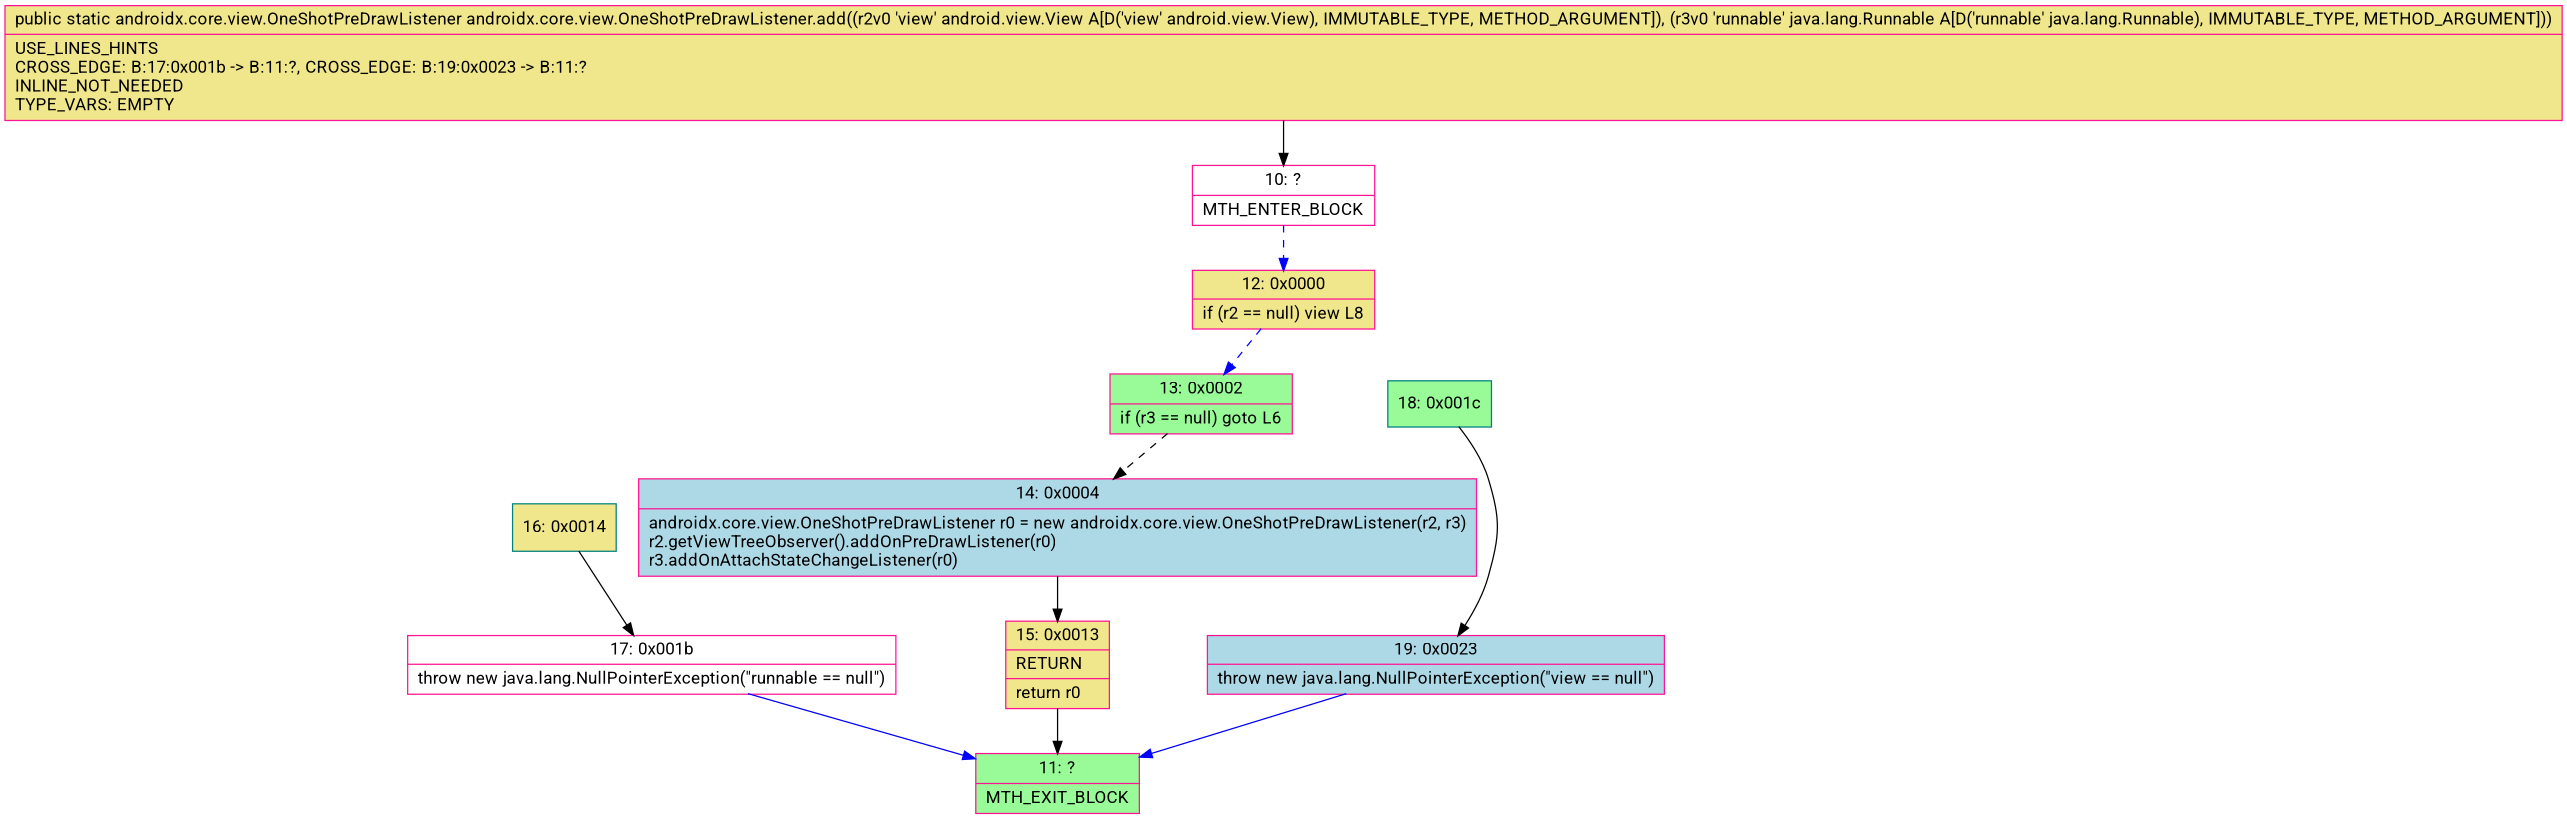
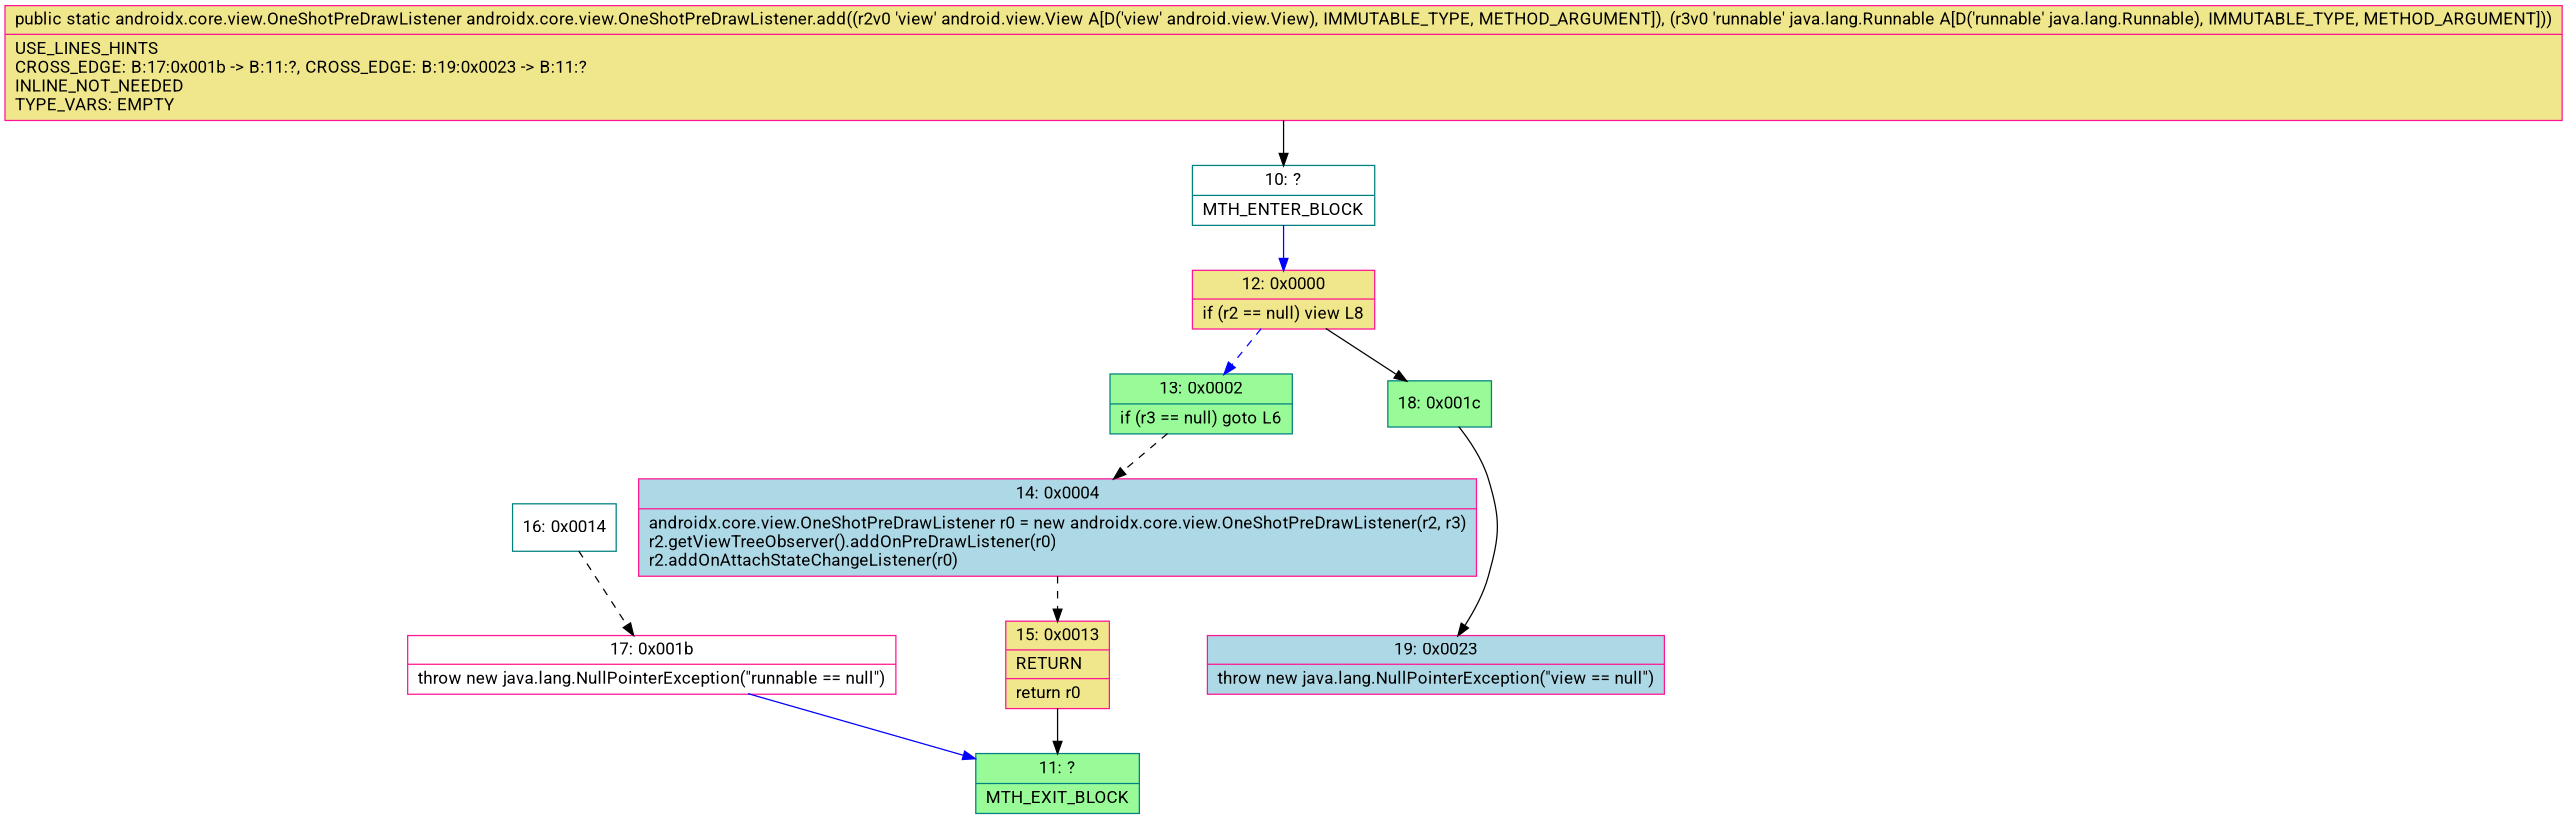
node "10: ?": color deeppink -> teal
edge "10: ?" -> "12: 0x0000": style dashed -> solid
edge "12: 0x0000" -> "18: 0x001c": added
node "13: 0x0002": color deeppink -> teal
node "16: 0x0014": fillcolor khaki -> white
node "14: 0x0004": text "r3.addOnAttachStateChangeListener(r0)" -> "r2.addOnAttachStateChangeListener(r0)"
edge "16: 0x0014" -> "17: 0x001b": style solid -> dashed
edge "14: 0x0004" -> "15: 0x0013": style solid -> dashed
edge "19: 0x0023" -> "11: ?": removed
node "11: ?": color deeppink -> teal
